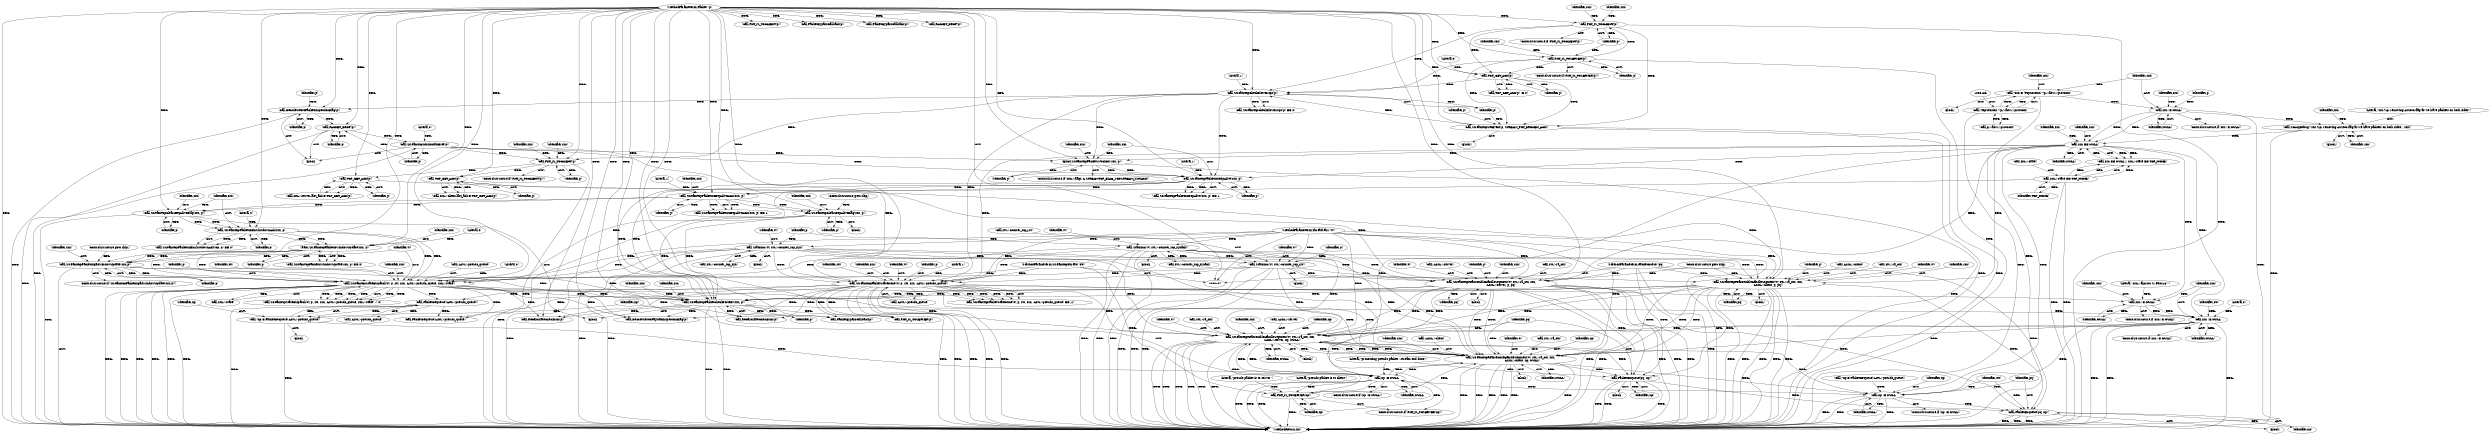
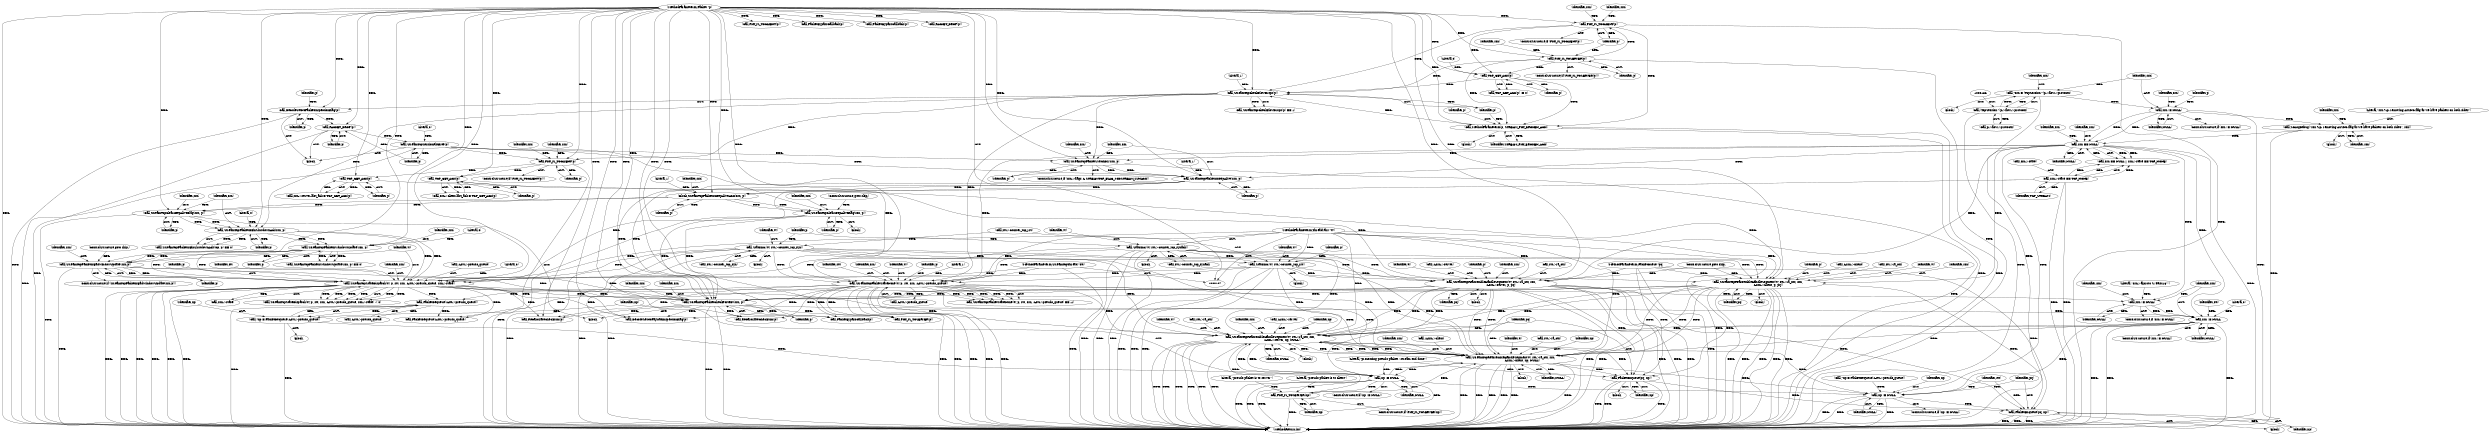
edge "(MethodParameterIn,Packet *p)" -> "(Call,StreamTcpPacketIsKeepAlive(ssn, p))": label "CFG: " -> "DDG: "
edge "(Call,StreamTcpCheckFlowDrops(p))" -> "(Call,DecodeSetNoPacketInspectionFlag(p))": label "DDG: " -> "AST: "
node "(Call,StreamTcpCheckFlowDrops(p) == 0)": label "(Call,StreamTcpCheckFlowDrops(p) == 0)" -> "(Call,StreamTcpCheckFlowDrops(p) == 1)"
edge "(Call,p->flow->protoctx)" -> "(Call,(TcpSession *)p->flow->protoctx)": label "DDG: " -> "AST: "
node "(Call,StreamTcpSetEvent(p, STREAM_PKT_BROKEN_ACK))": label "(Call,StreamTcpSetEvent(p, STREAM_PKT_BROKEN_ACK))" -> "(Call,MethodParameterIn(p, STREAM_PKT_BROKEN_ACK))"
edge "(Call,StreamTcpCheckFlowDrops(p))" -> "(Call,StreamTcpPacketIsKeepAlive(ssn, p))": now "(Call,StreamTcpCheckFlowDrops(p))" -> "(Call,StreamTcpPacketIsFinShutdownAck(ssn, p))"
node "(Identifier,STREAM_PKT_BROKEN_ACK)": added
node "(Block,StreamTcpPacketSwitchDir(ssn, p))": label "(Block,StreamTcpPacketSwitchDir(ssn, p))" -> "(Call,StreamTcpPacketSwitchDir(ssn, p))"
node "(Call,StreamTcpPacketIsKeepAliveACK(ssn, p))": label "(Call,StreamTcpPacketIsKeepAliveACK(ssn, p))" -> "(Block,StreamTcpPacketIsKeepAliveACK(ssn, p))"
node "(Call,StreamTcpPacketIsKeepAlive(ssn, p) == 1)": removed
node "(Identifier,TCP_NONE)": label "(Identifier,TCP_NONE)" -> "(Identifier,TCP_STREAM)"
node "(Call,StreamTcpPacketIsKeepAliveACK(ssn, p) == 1)": removed
edge "(MethodParameterIn,ThreadVars *tv)" -> "(Call,StatsIncr(tv, stt->counter_tcp_syn))": now "(Call,stt->counter_tcp_rst)" -> "(Call,StatsIncr(tv, stt->counter_tcp_syn))"
edge "(MethodParameterIn,ThreadVars *tv)" -> "(Call,StatsIncr(tv, stt->counter_tcp_synack))": label "DDG: " -> "AST: "
edge "(Call,ssn == NULL)" -> "(ControlStructure,if (PKT_IS_TOSERVER(np)))": now "(Call,ssn == NULL)" -> "(MethodReturn,int)"
node "(PRIu,StreamTcpPacketIsWindowUpdate(ssn, p))": label "(PRIu,StreamTcpPacketIsWindowUpdate(ssn, p))" -> "(Call,StreamTcpPacketIsWindowUpdate(ssn, p))"
edge "(Call,stt->counter_tcp_synack)" -> "(Call,StatsIncr(tv, stt->counter_tcp_synack))": label "DDG: " -> "AST: "
edge "(Call,(TcpSession *)p->flow->protoctx)" -> "(MethodReturn,int)": label "CFG: " -> "DDG: "
edge "(MethodParameterIn,PacketQueue *pq)" -> "1000127": removed, label "AST:"
edge "(MethodParameterIn,ThreadVars *tv)" -> "(MethodReturn,int)": label "CFG: " -> "DDG: "
edge "(Call,StreamTcpPacketIsBadWindowUpdate(ssn,p))" -> "(MethodReturn,int)": label "AST: " -> "DDG: "
edge "(MethodParameterIn,StreamTcpThread *stt)" -> "(Call,PKT_IS_TOSERVER(np))": now "(MethodParameterIn,StreamTcpThread *stt)" -> "(MethodReturn,int)"
